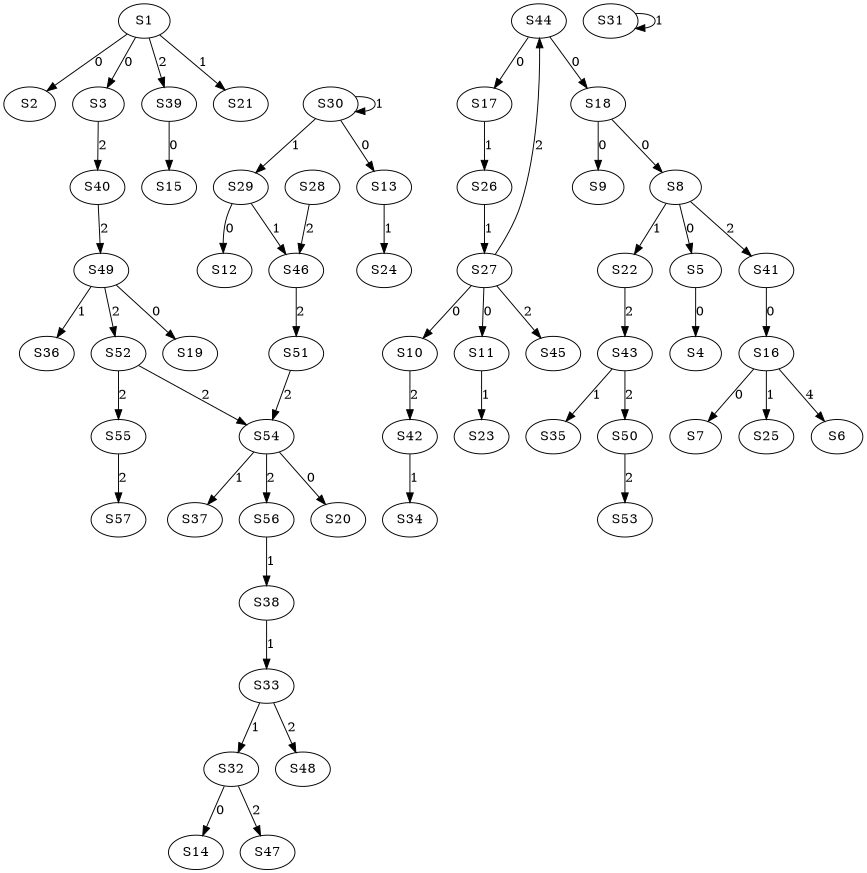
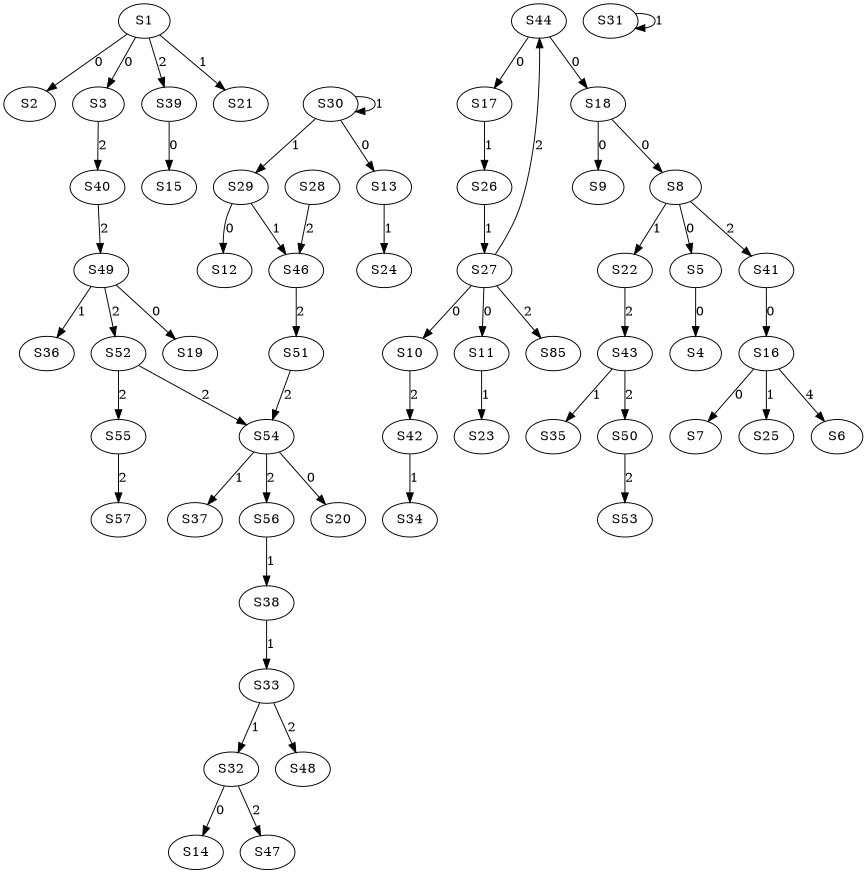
node "S45": label "S45" -> "S85"
